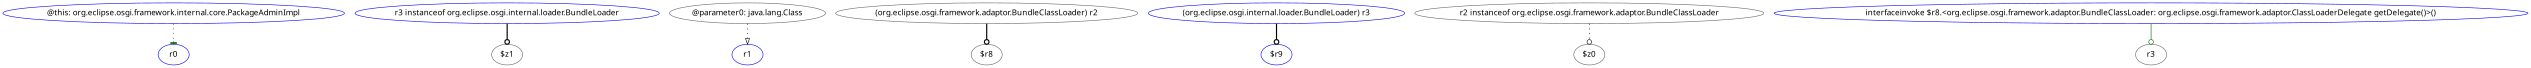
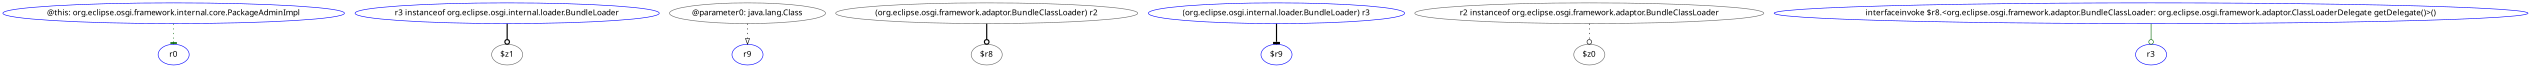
edge "(org.eclipse.osgi.internal.loader.BundleLoader) r3" -> "$r9": arrowhead odot -> tee
node "r1": label "r1" -> "r9"
node "r3": color gray40 -> blue
